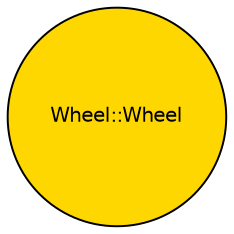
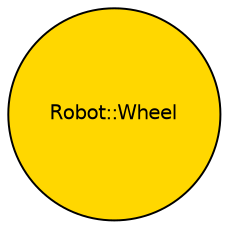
node "Wheel::Wheel": label "Wheel::Wheel" -> "Robot::Wheel"
